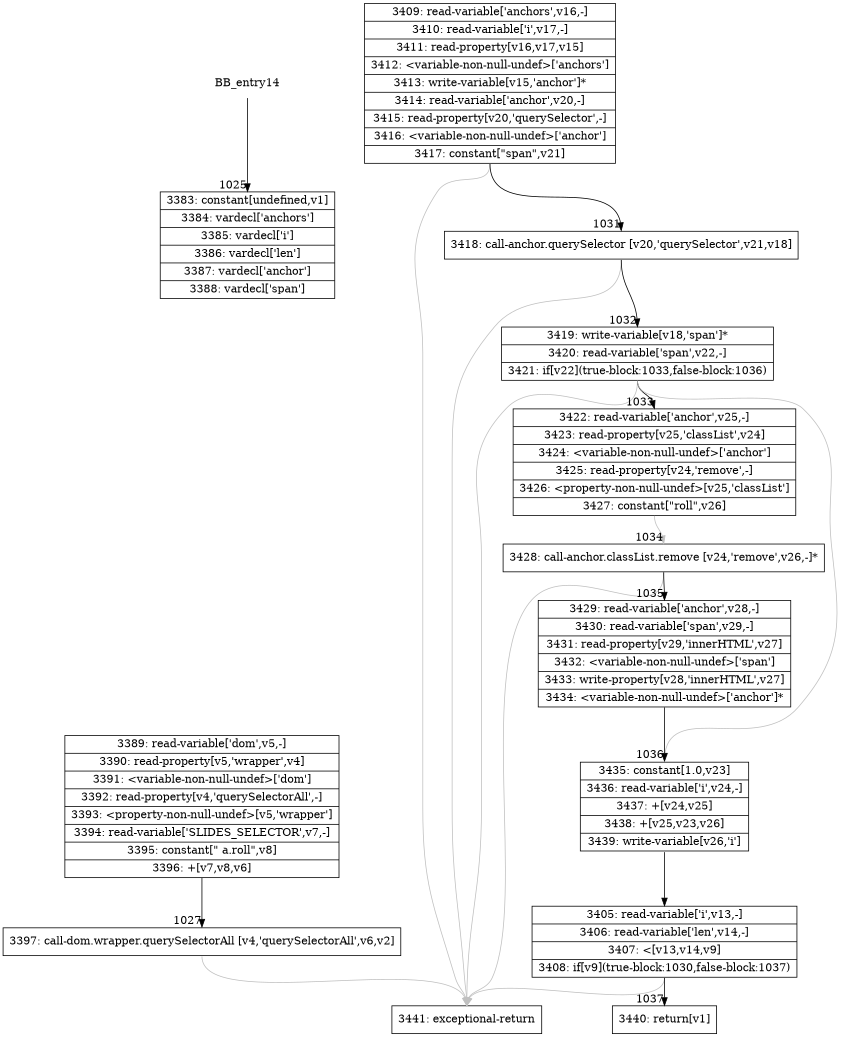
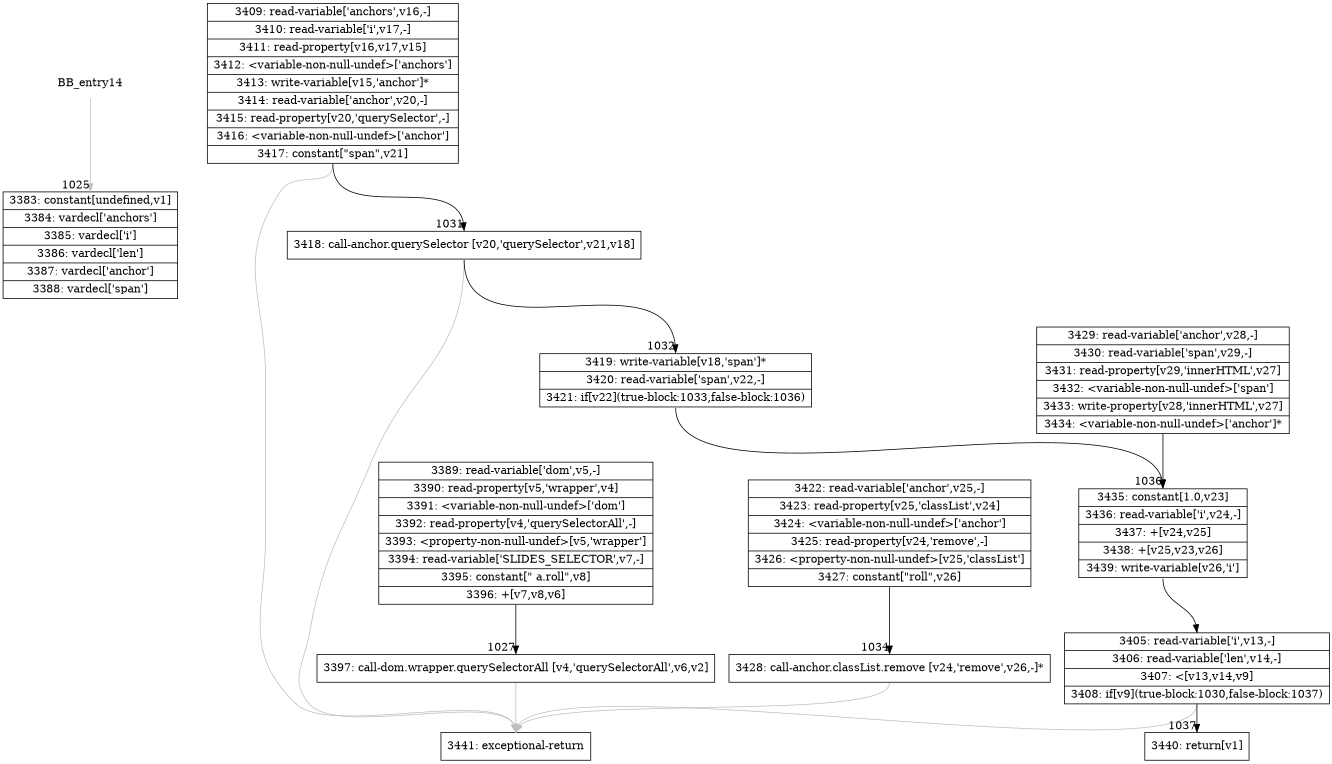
edge "BB_entry14" -> "3383: constant[undefined,v1]": color black -> gray
edge "3419: write-variable[v18,'span']*" -> "3422: read-variable['anchor',v25,-]": removed
edge "3422: read-variable['anchor',v25,-]" -> "3428: call-anchor.classList.remove [v24,'remove',v26,-]*": color gray -> black
edge "3419: write-variable[v18,'span']*" -> "3435: constant[1.0,v23]": color gray -> black
edge "3428: call-anchor.classList.remove [v24,'remove',v26,-]*" -> "3429: read-variable['anchor',v28,-]": removed
edge "3419: write-variable[v18,'span']*" -> "3441: exceptional-return": removed
